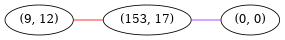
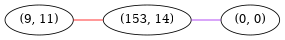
node "(9, 12)": label "(9, 12)" -> "(9, 11)"
node "(153, 17)": label "(153, 17)" -> "(153, 14)"
